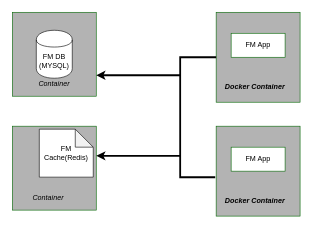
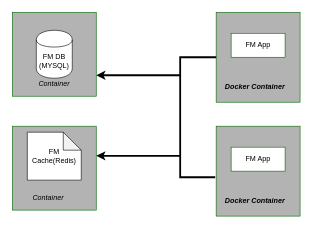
node "FM Cache(Redis)": moved (66, 153) -> (54, 156)
